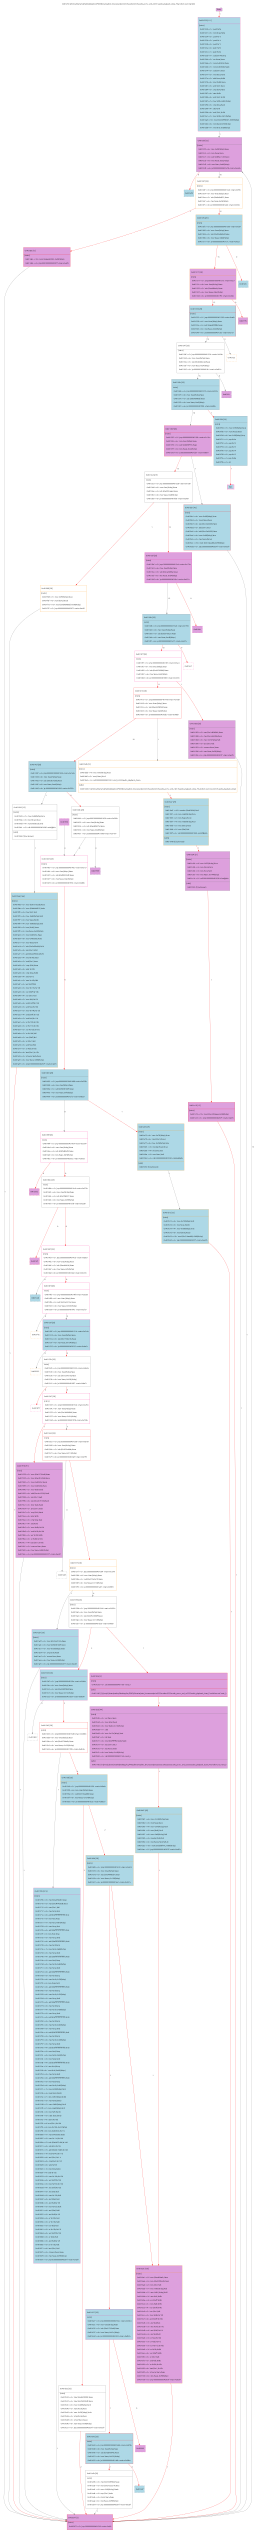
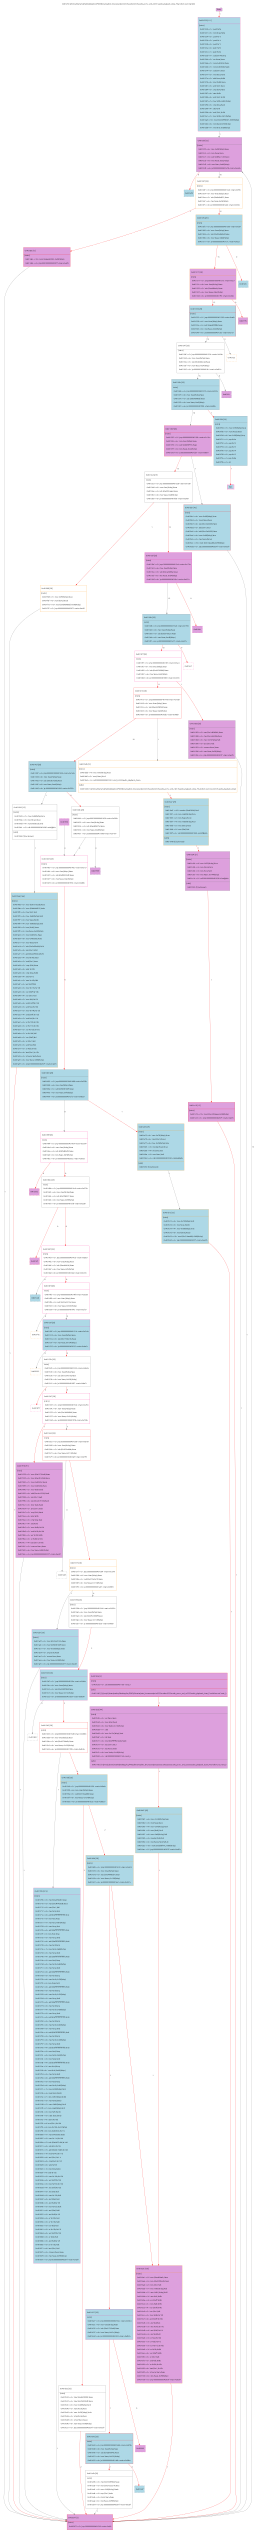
edge "0x40159b [28]" -> "0x401b56 [5]": removed, label "1"
